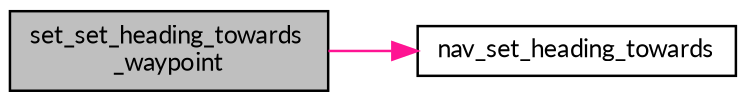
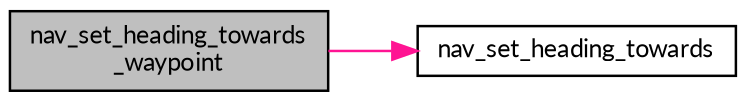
node "set_set_heading_towards _waypoint": label "set_set_heading_towards _waypoint" -> "nav_set_heading_towards _waypoint"
